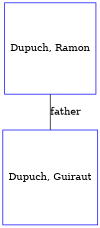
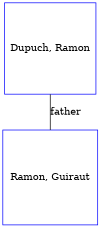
node "Dupuch, Guiraut": label "Dupuch, Guiraut" -> "Ramon, Guiraut"
